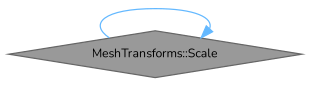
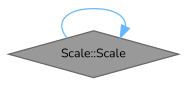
node "MeshTransforms::Scale": label "MeshTransforms::Scale" -> "Scale::Scale"
